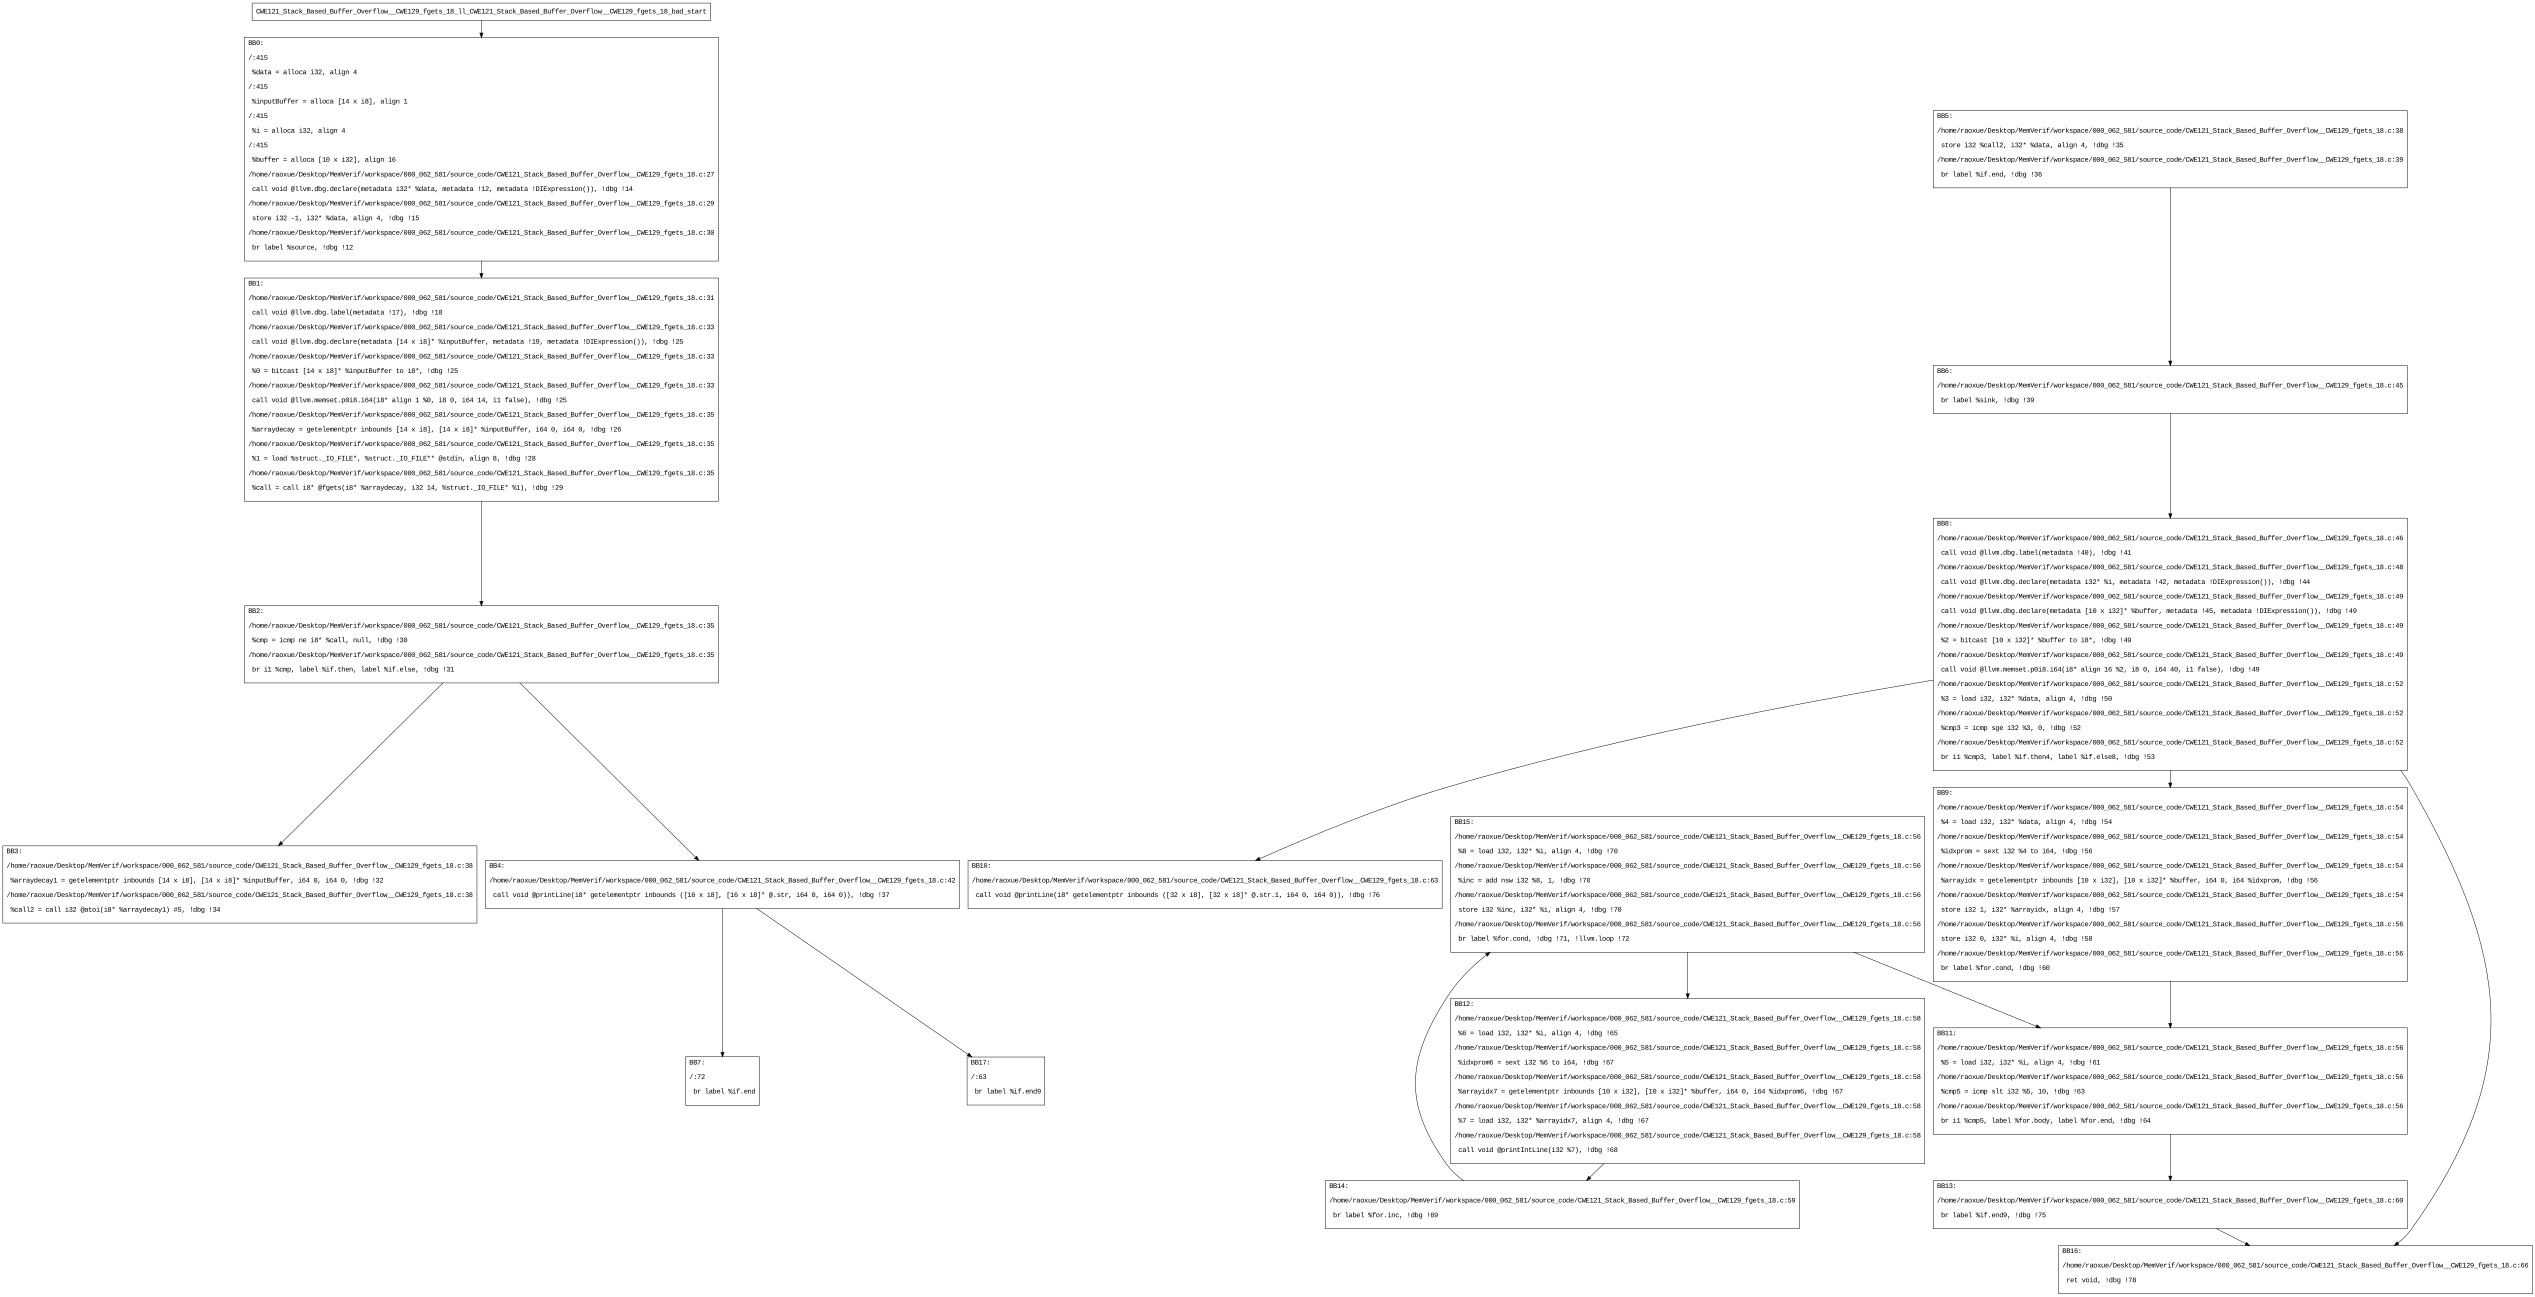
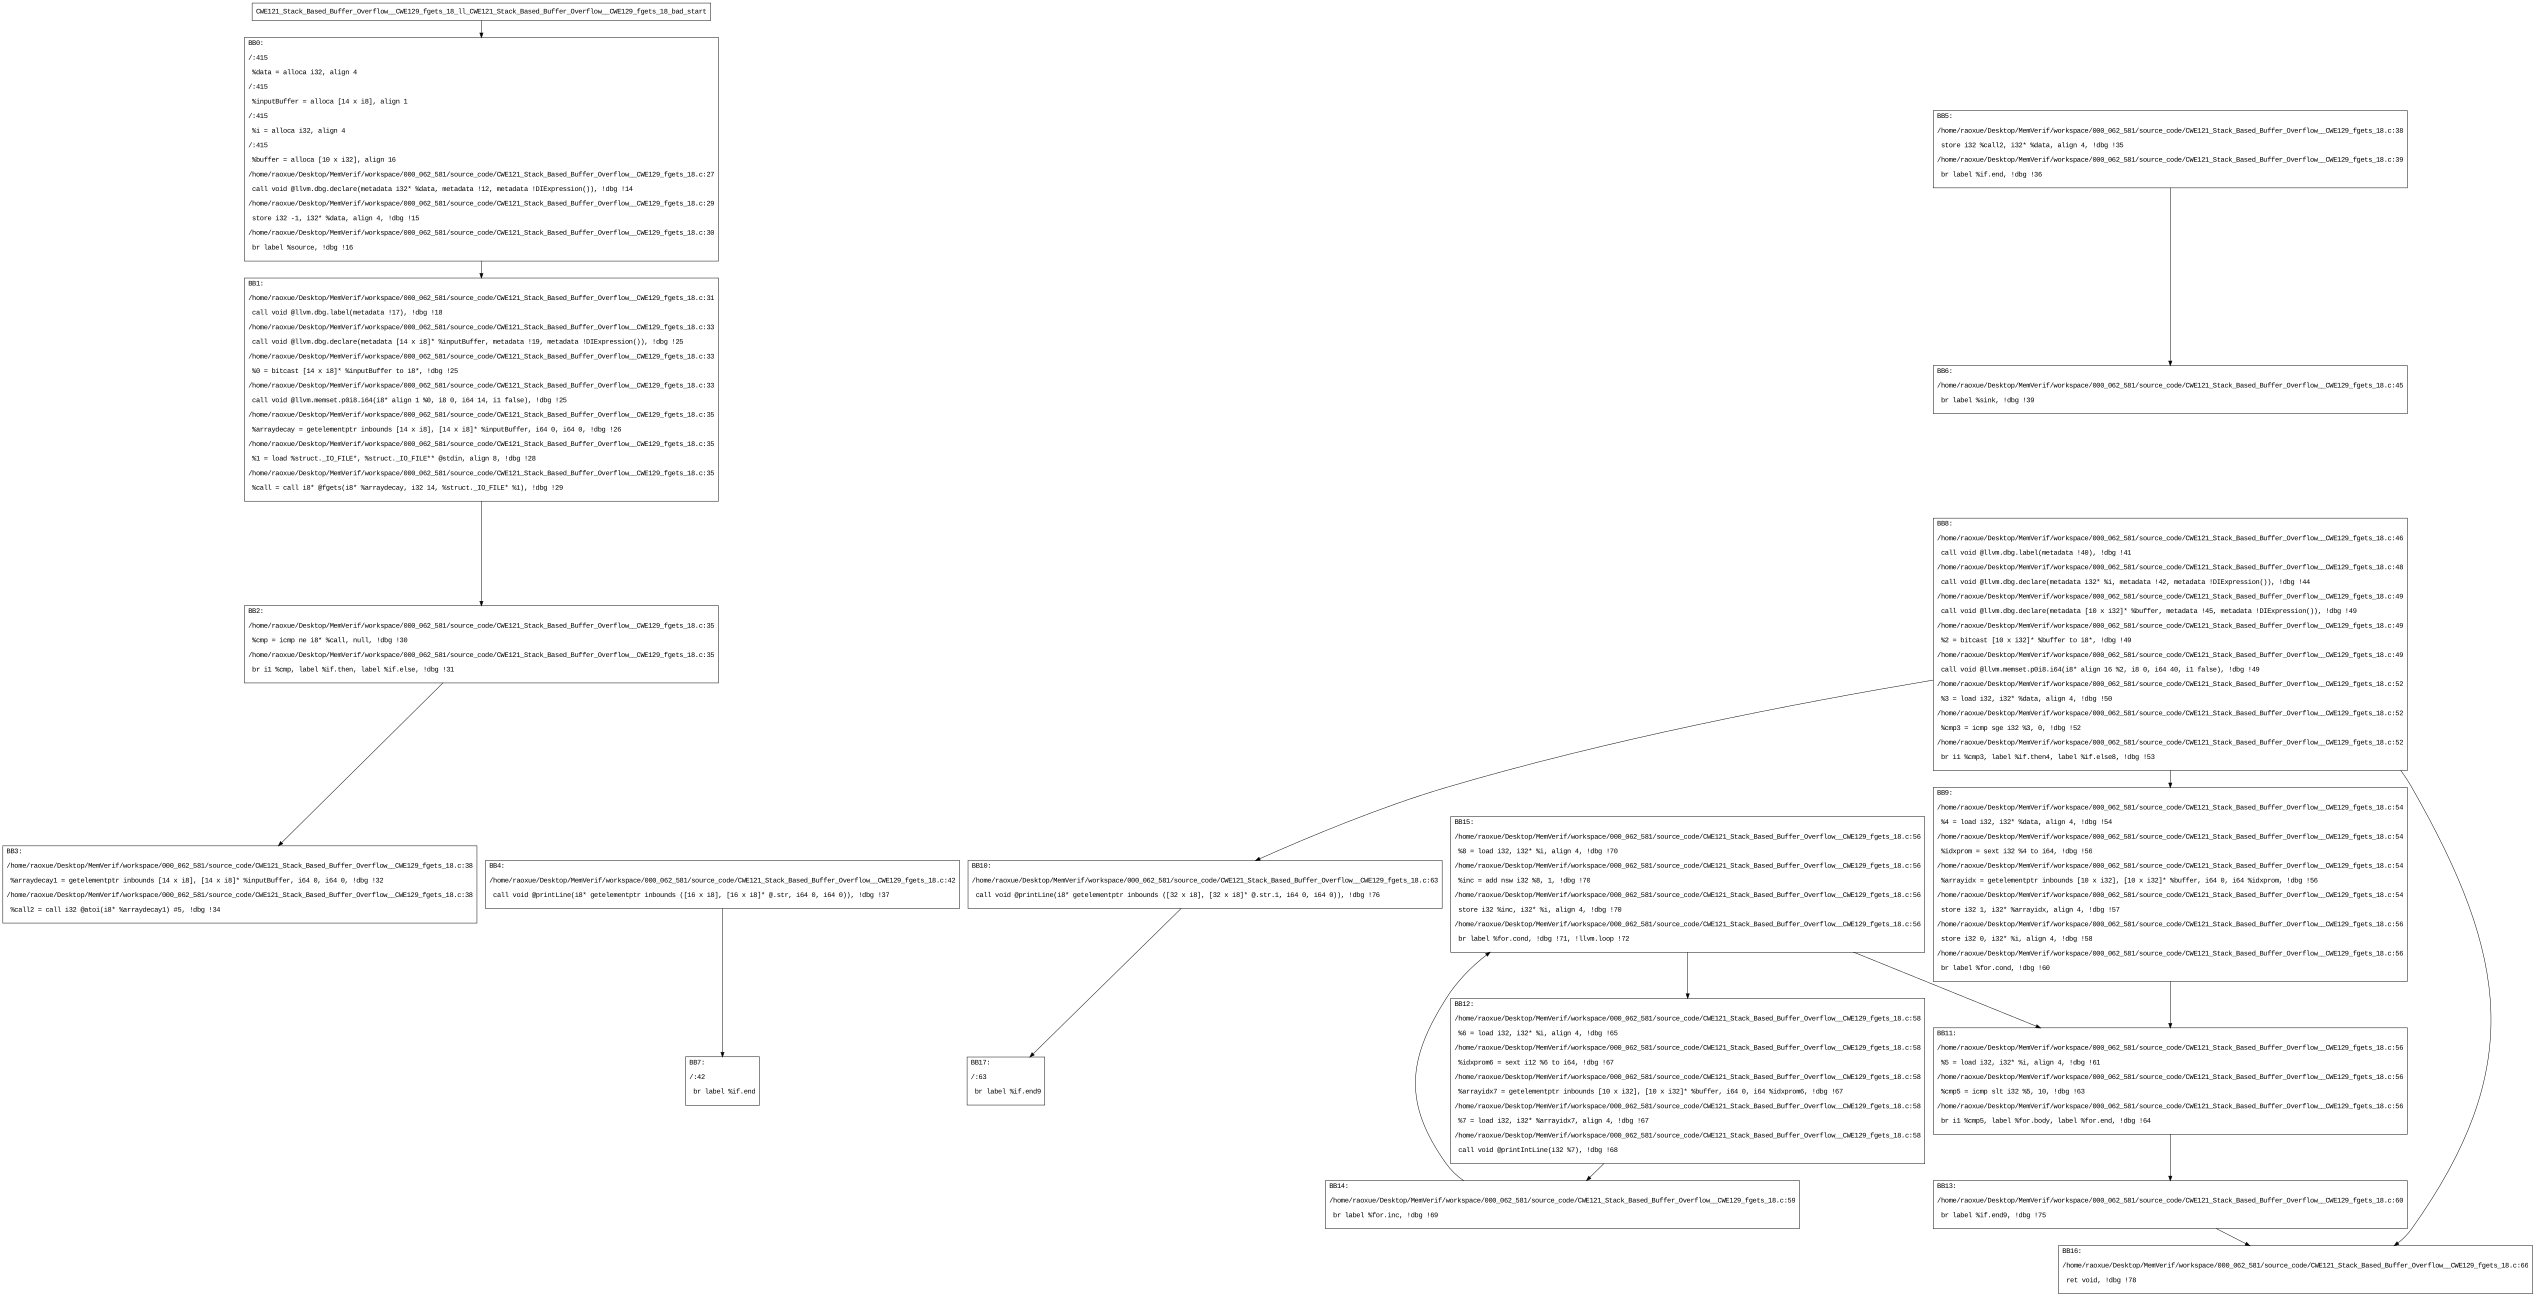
node "BB0:": text "br label %source, !dbg !12" -> "br label %source, !dbg !16"
edge "BB6:" -> "BB8:": removed
edge "BB2:" -> "BB4:": removed
edge "BB4:" -> "BB17:": now "BB10:" -> "BB17:"
node "BB12:": text "%idxprom6 = sext i32 %6 to i64, !dbg !67" -> "%idxprom6 = sext i12 %6 to i64, !dbg !67"
node "BB7:": text "/:72" -> "/:42"
